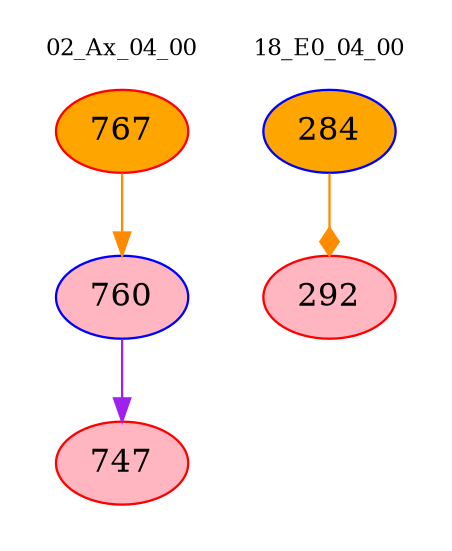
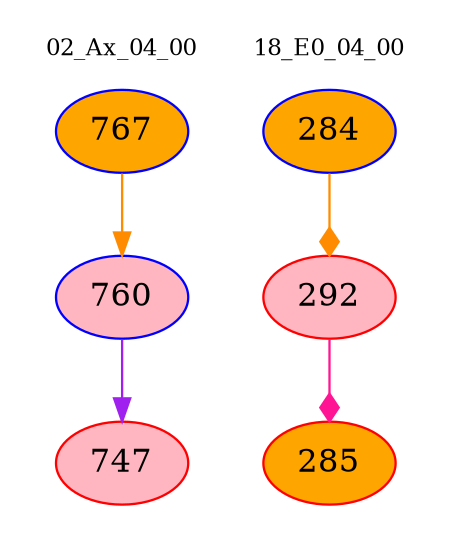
node "767": color red -> blue
node "285": added
